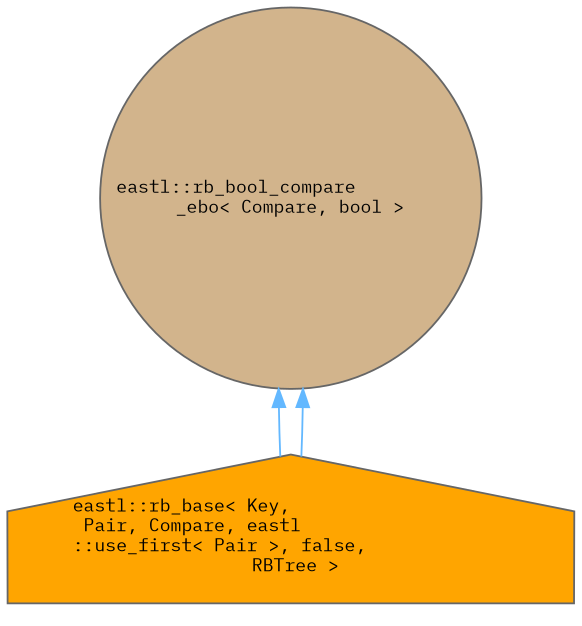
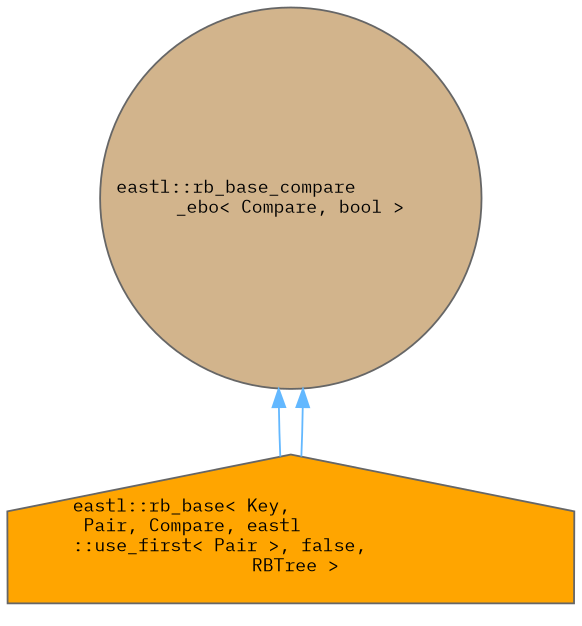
node "eastl::rb_bool_compare _ebo< Compare, bool >": label "eastl::rb_bool_compare _ebo< Compare, bool >" -> "eastl::rb_base_compare _ebo< Compare, bool >"
